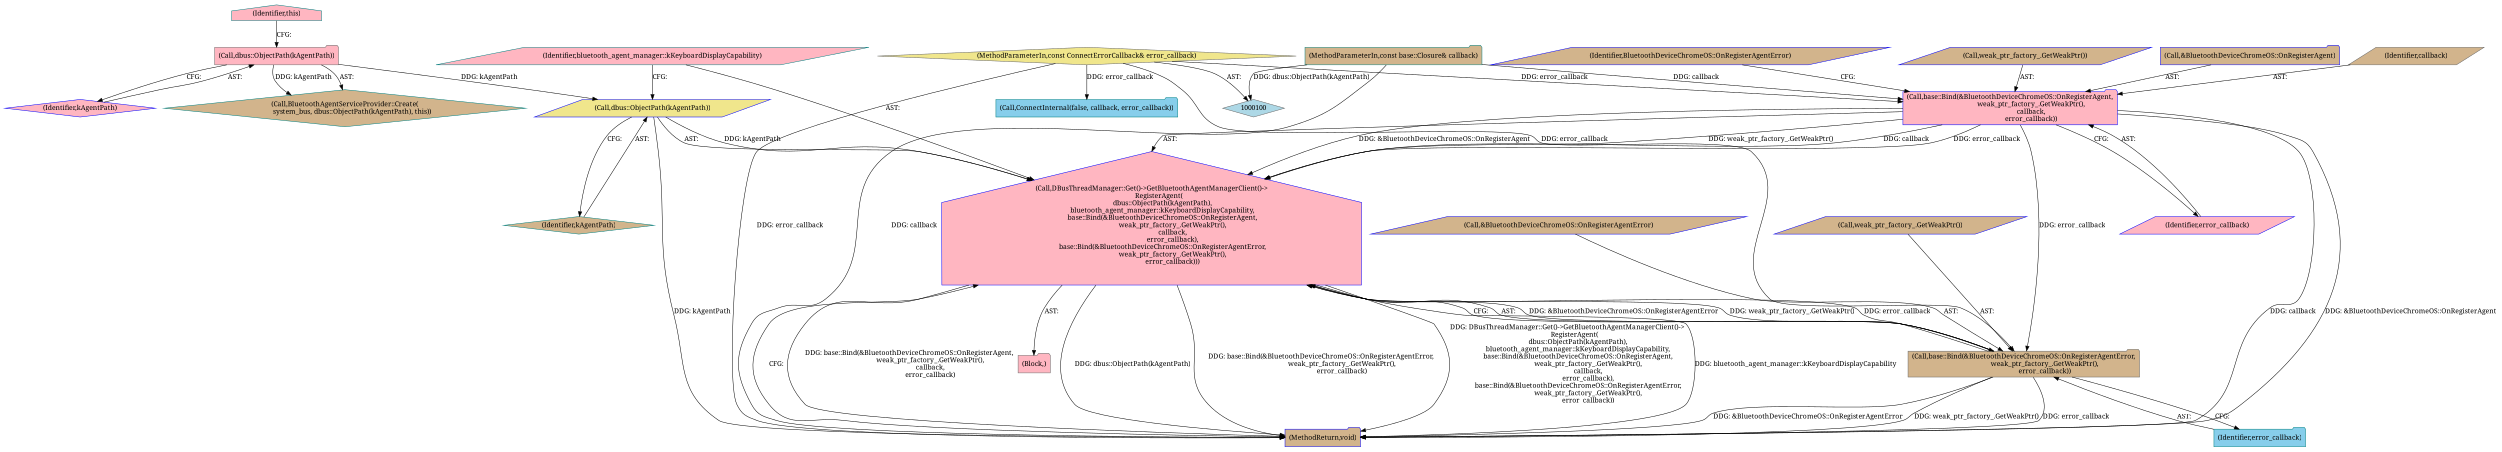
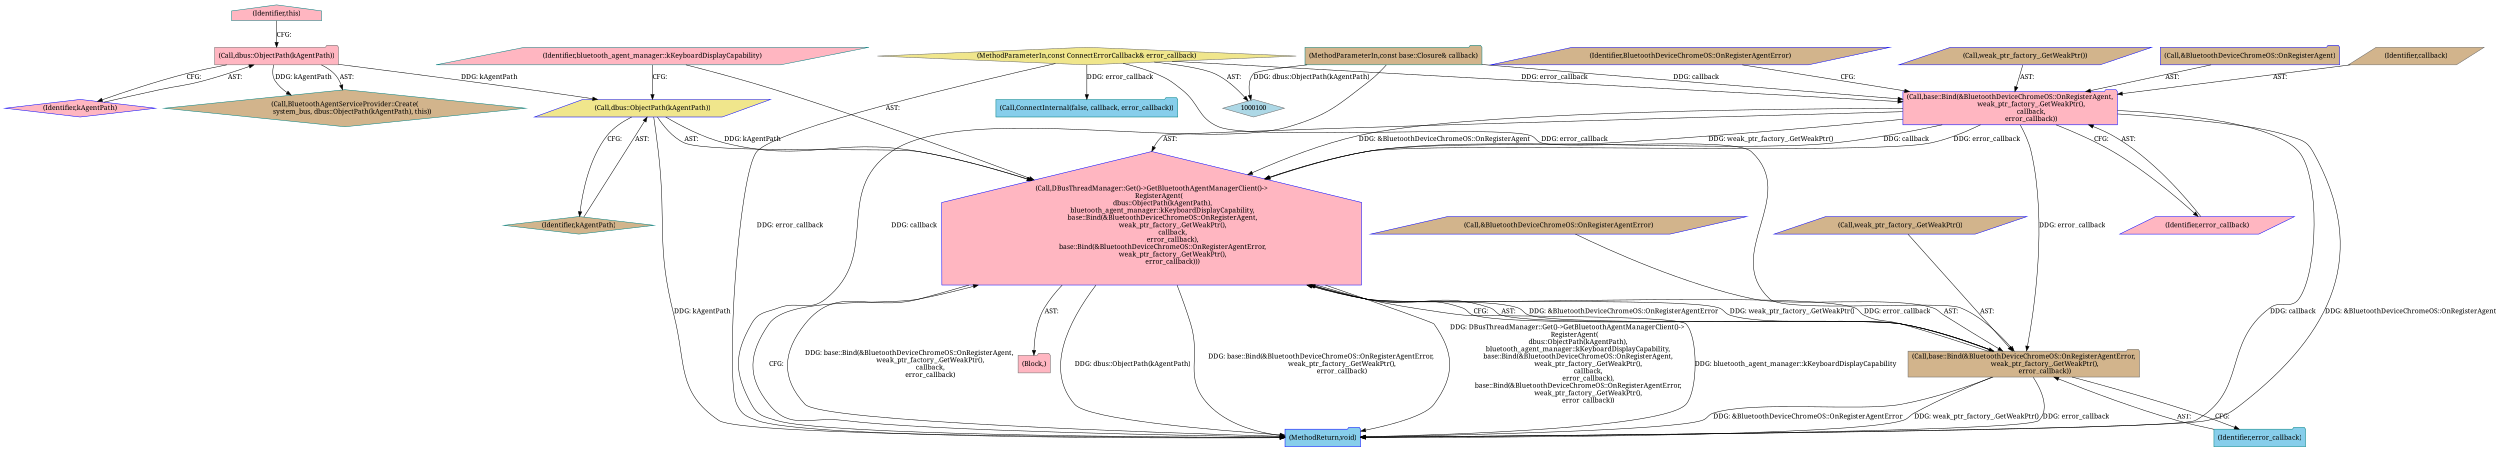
node "(MethodReturn,void)": fillcolor tan -> skyblue
